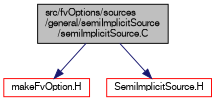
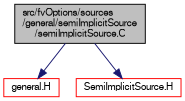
node "makeFvOption.H": label "makeFvOption.H" -> "general.H"
